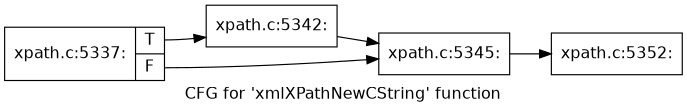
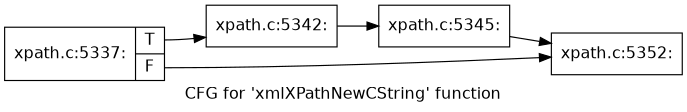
edge "xpath.c:5337:" -> "xpath.c:5345:": now "xpath.c:5337:" -> "xpath.c:5352:"
